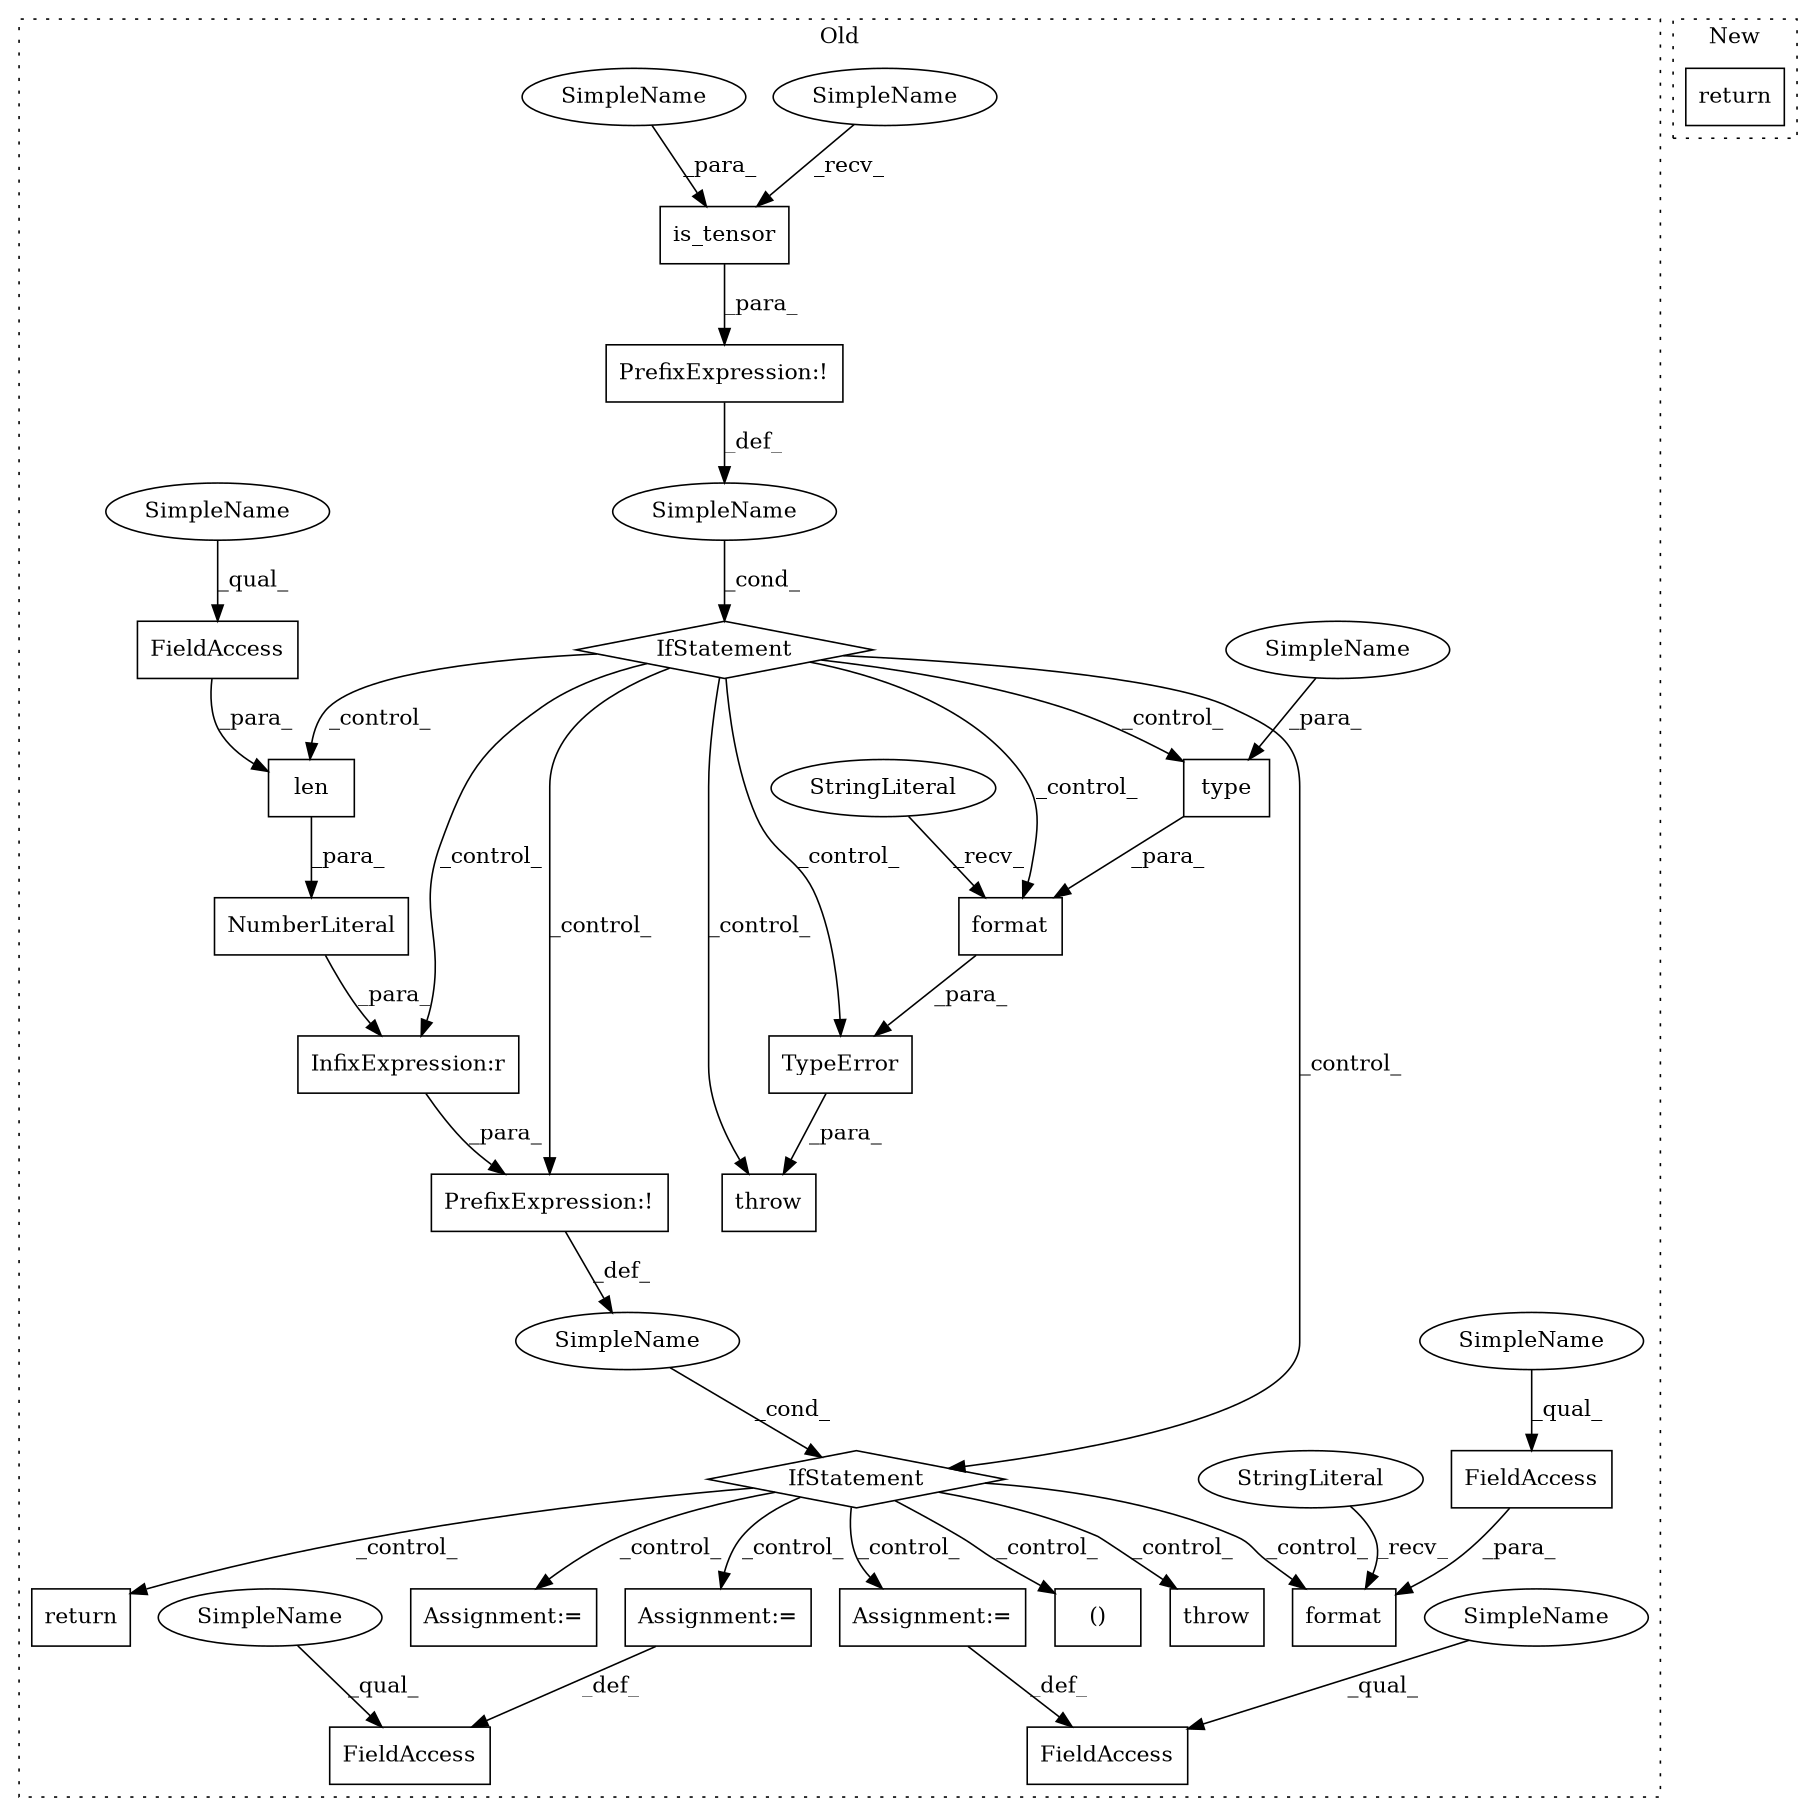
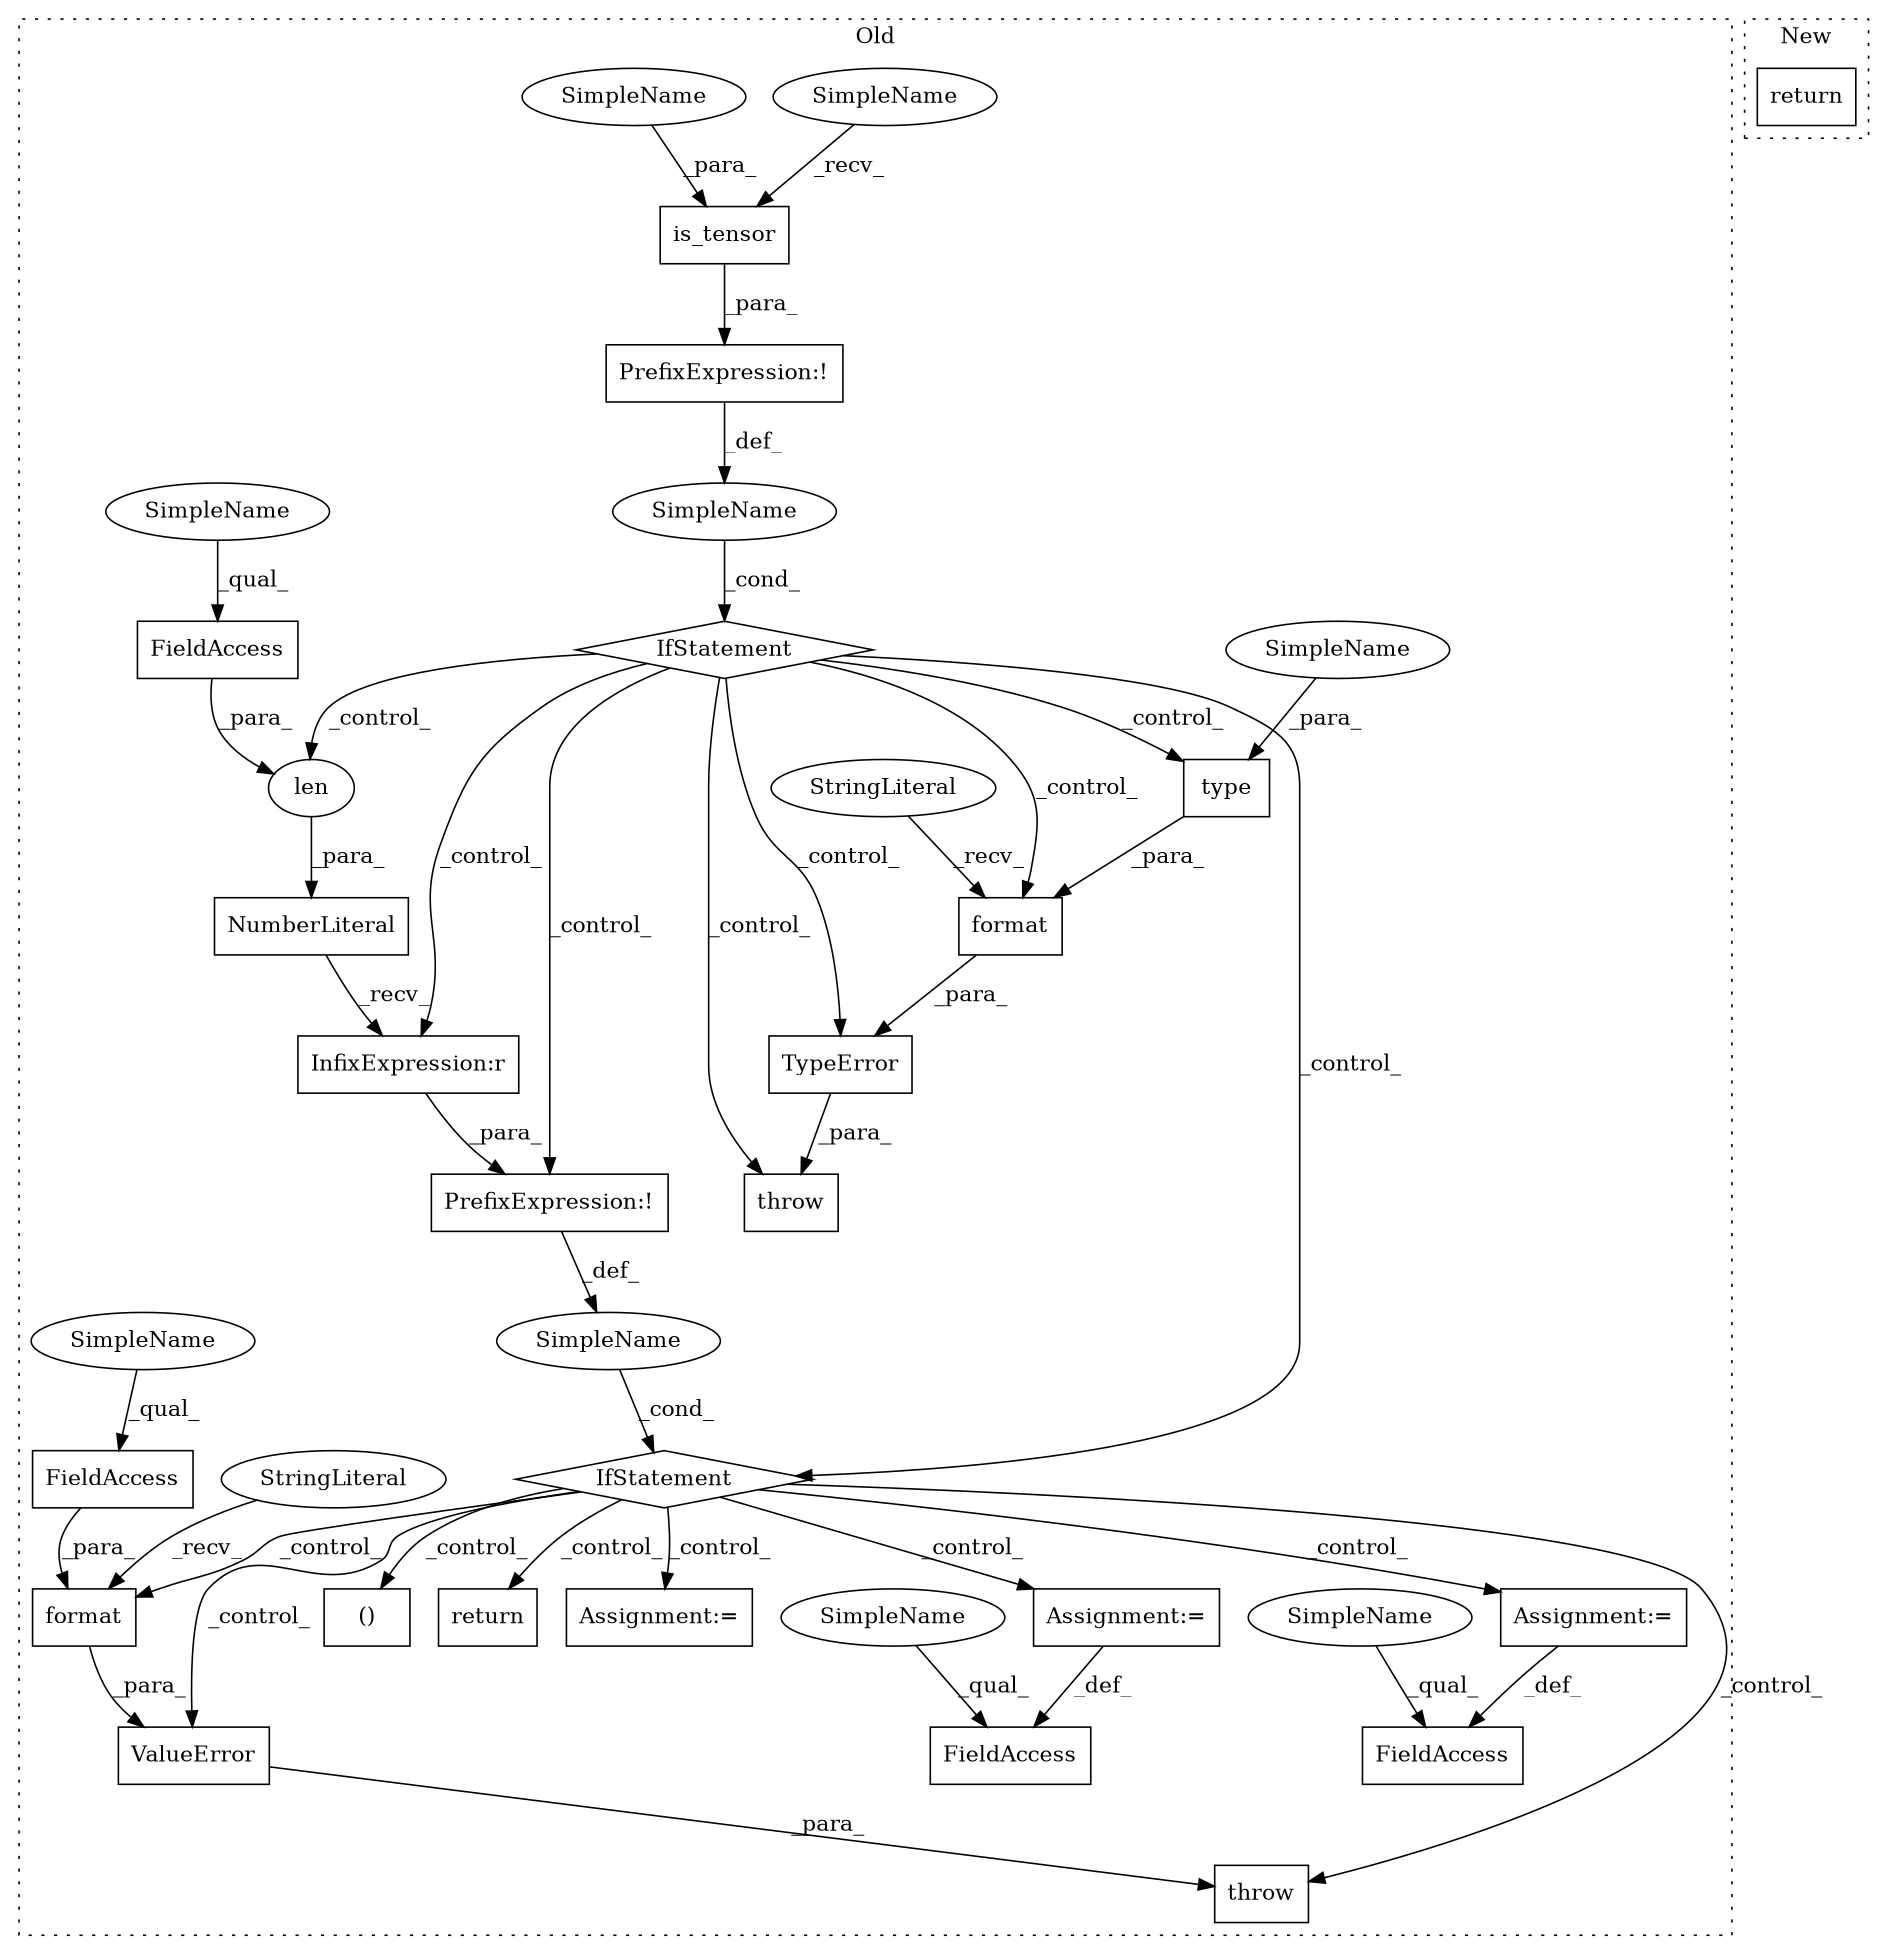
node "len": shape box -> ellipse
edge "NumberLiteral" -> "InfixExpression:r": label "_para_" -> "_recv_"
node "ValueError": added
